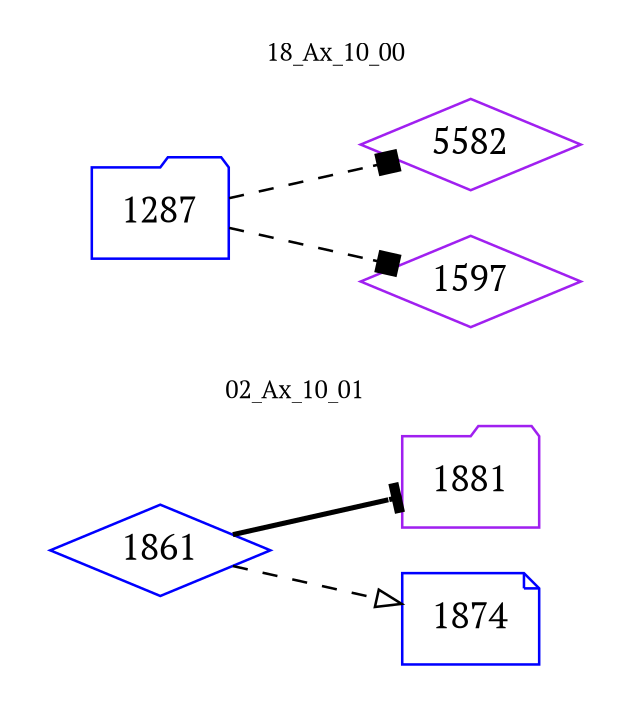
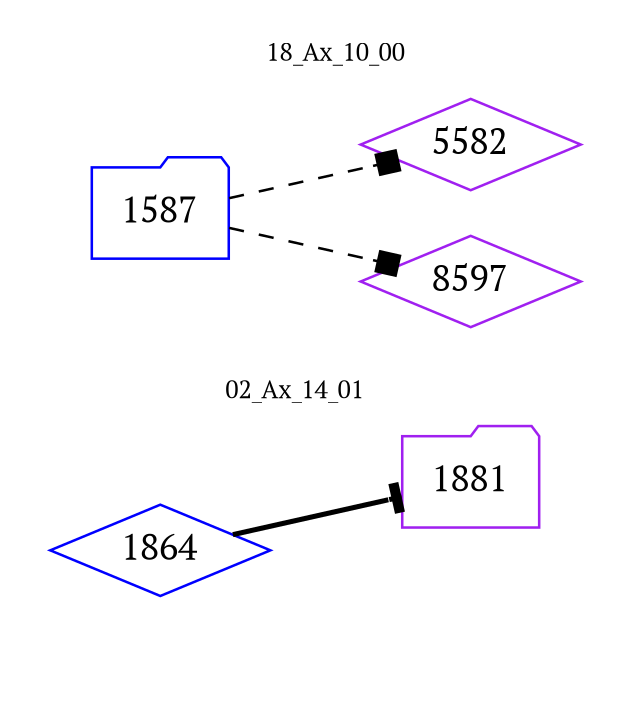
node "1287": label "1287" -> "1587"
node "1597": label "1597" -> "8597"
cluster "02_Ax_10_01": label "02_Ax_10_01" -> "02_Ax_14_01"
node "1861": label "1861" -> "1864"
node "1874": removed
